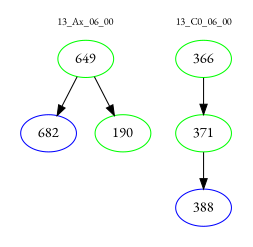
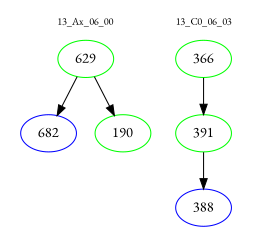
cluster "13_C0_06_00": label "13_C0_06_00" -> "13_C0_06_03"
node "649": label "649" -> "629"
node "371": label "371" -> "391"
